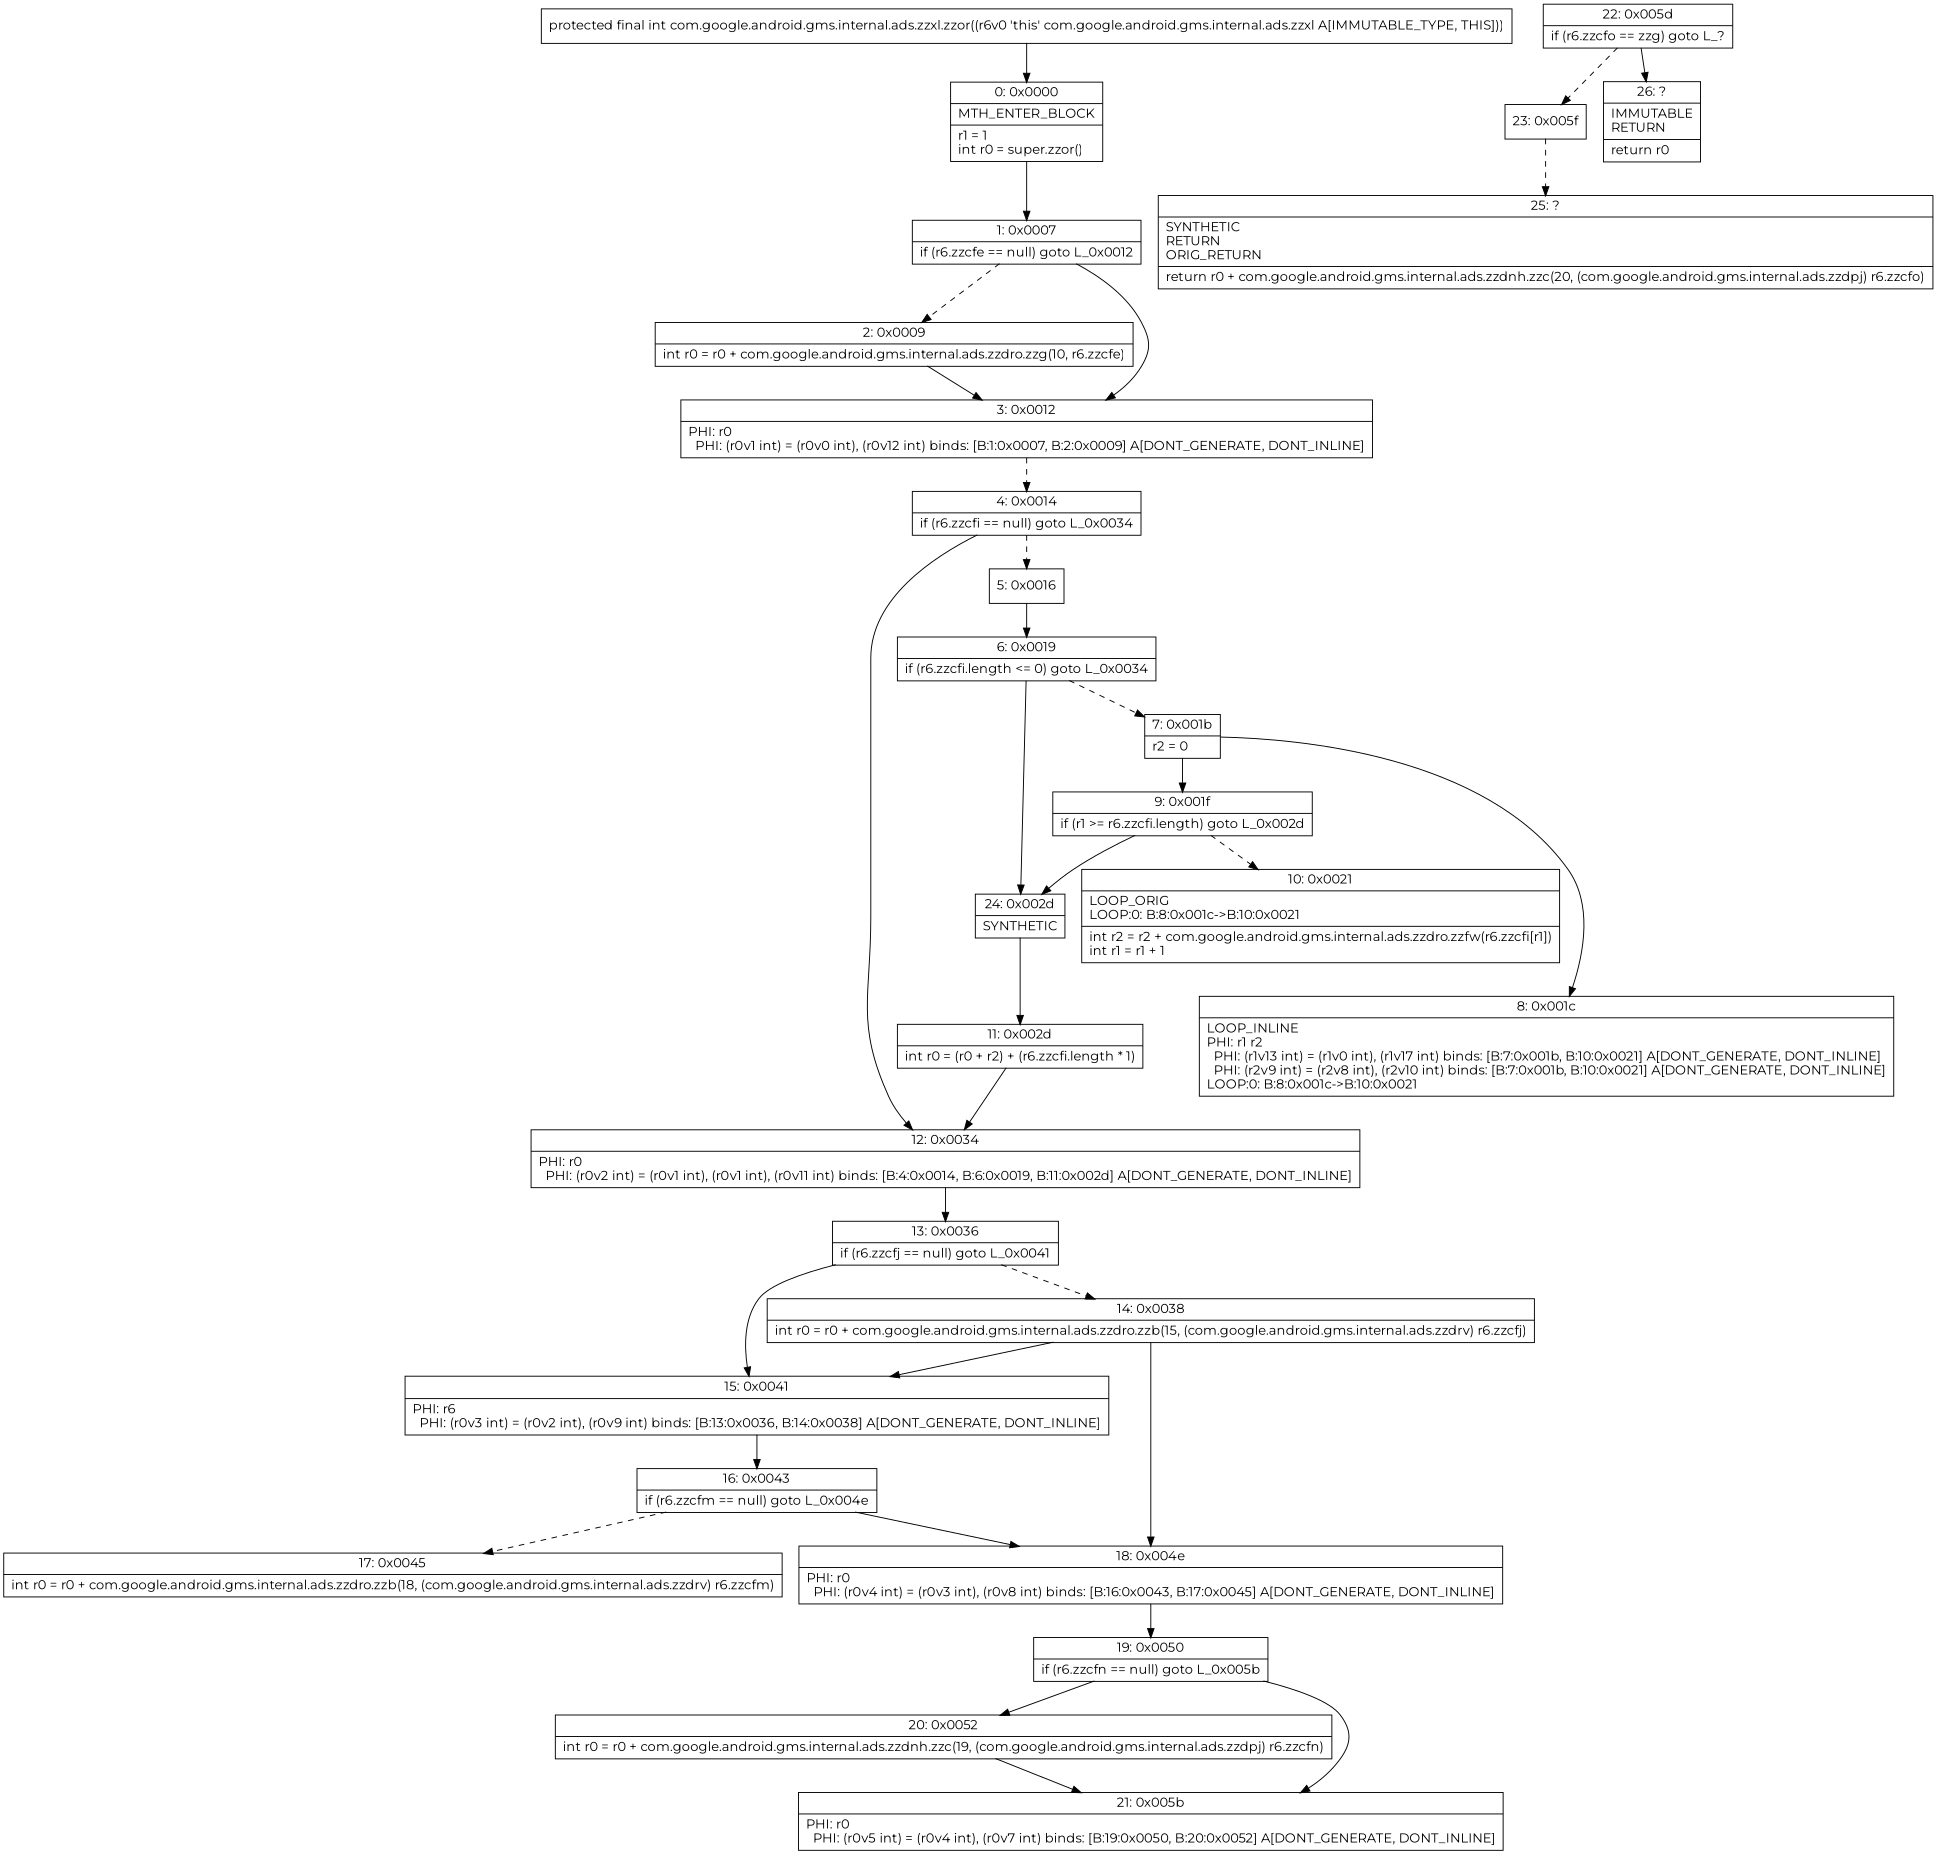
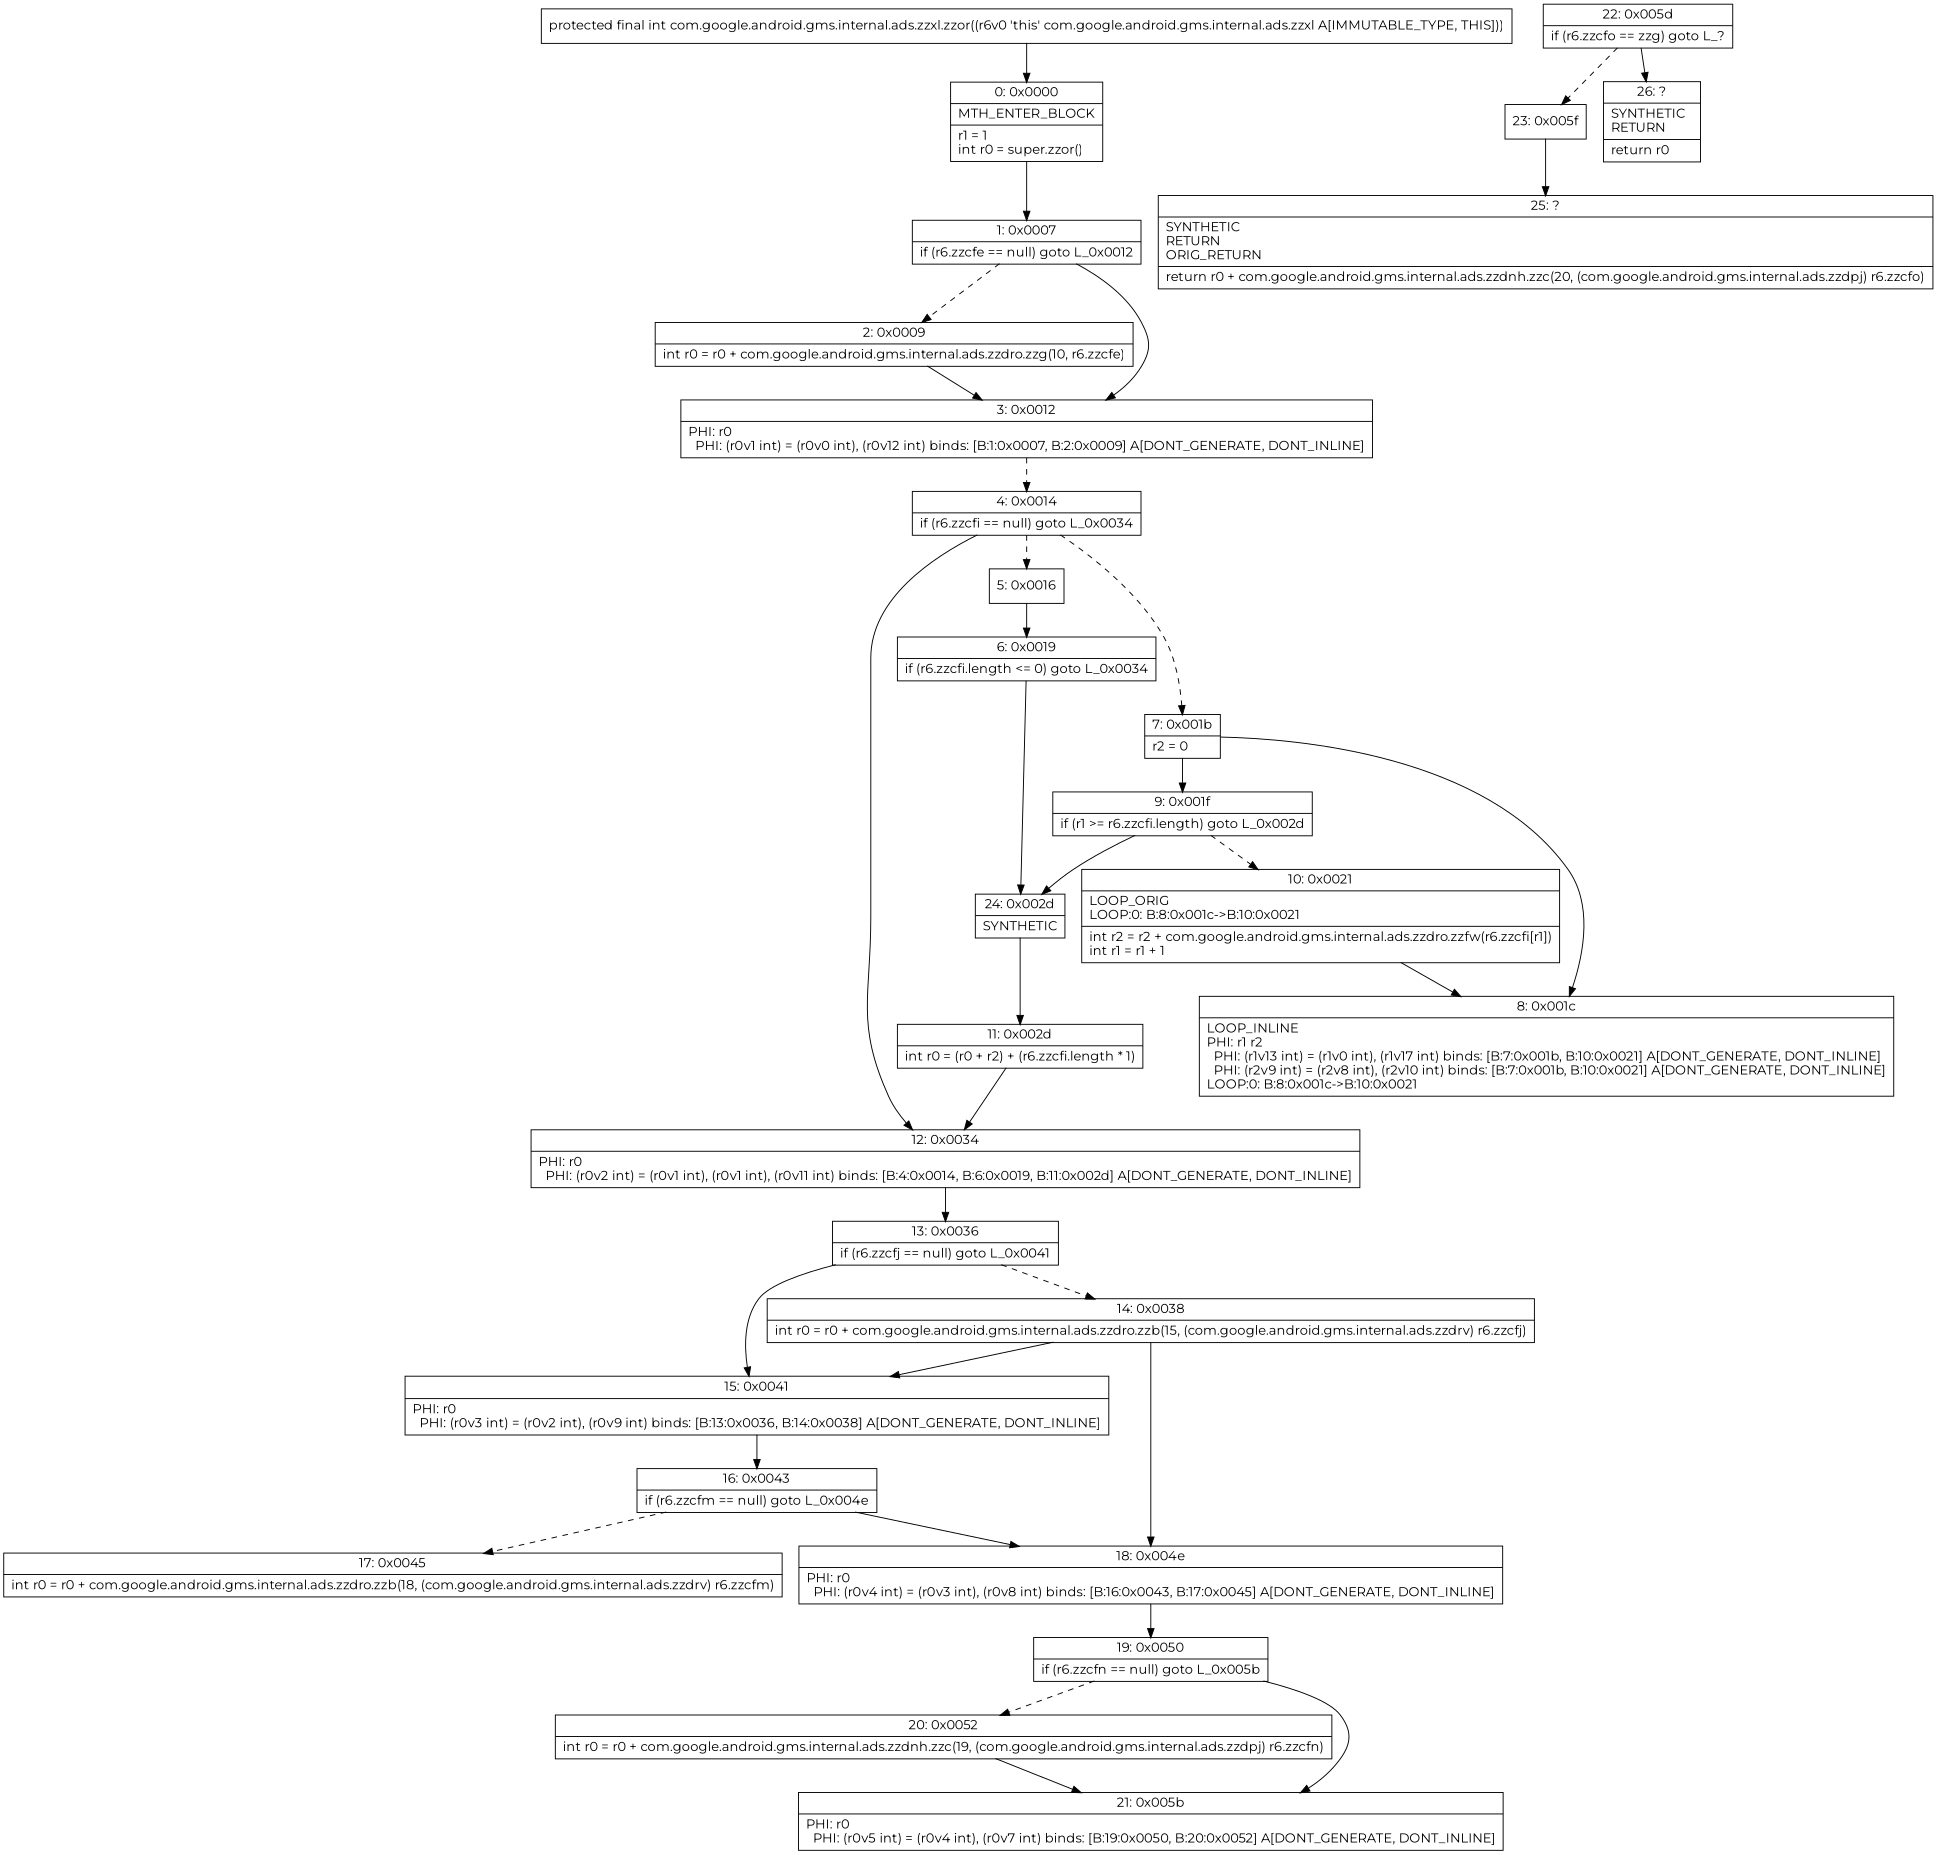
node "26: ?": text "IMMUTABLE" -> "SYNTHETIC"
edge "23: 0x005f" -> "25: ?": style dashed -> solid
edge "6: 0x0019" -> "7: 0x001b": now "4: 0x0014" -> "7: 0x001b"
edge "10: 0x0021" -> "8: 0x001c": added
node "15: 0x0041": text "PHI: r6" -> "PHI: r0"
edge "19: 0x0050" -> "20: 0x0052": style solid -> dashed
